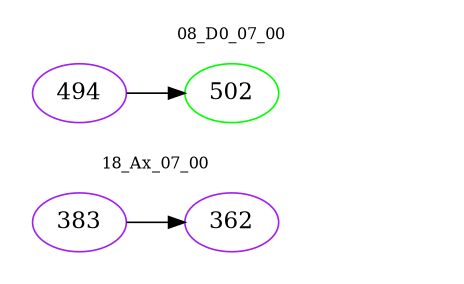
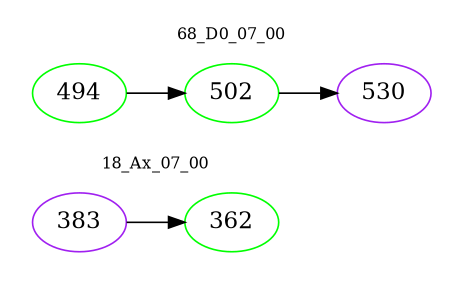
cluster "08_D0_07_00": label "08_D0_07_00" -> "68_D0_07_00"
node "494": color purple -> green
node "530": added
node "362": color purple -> green
